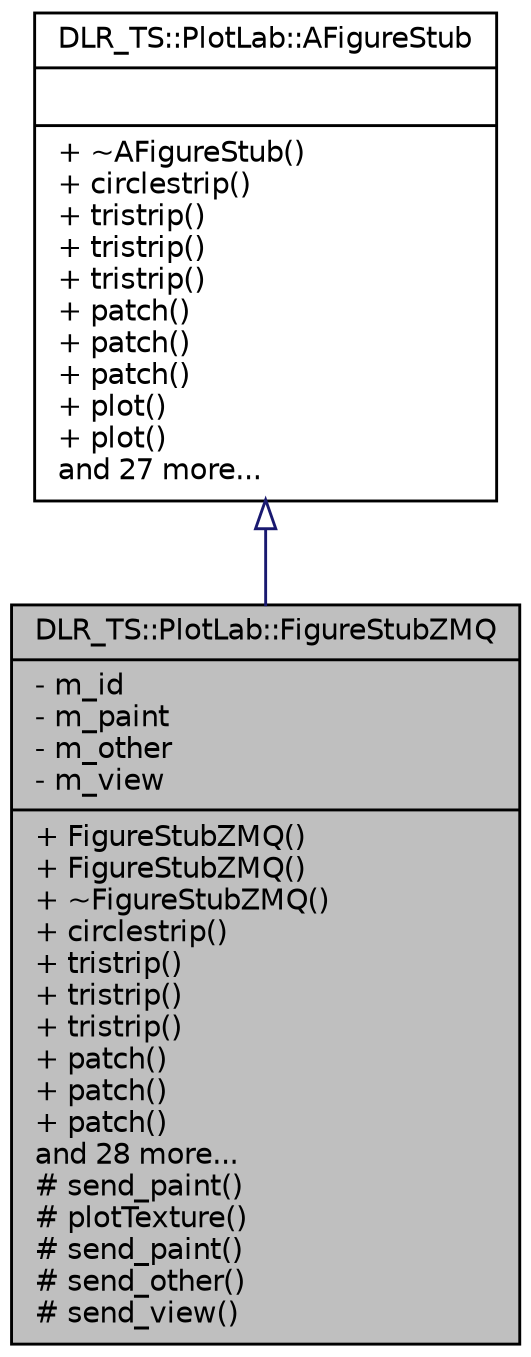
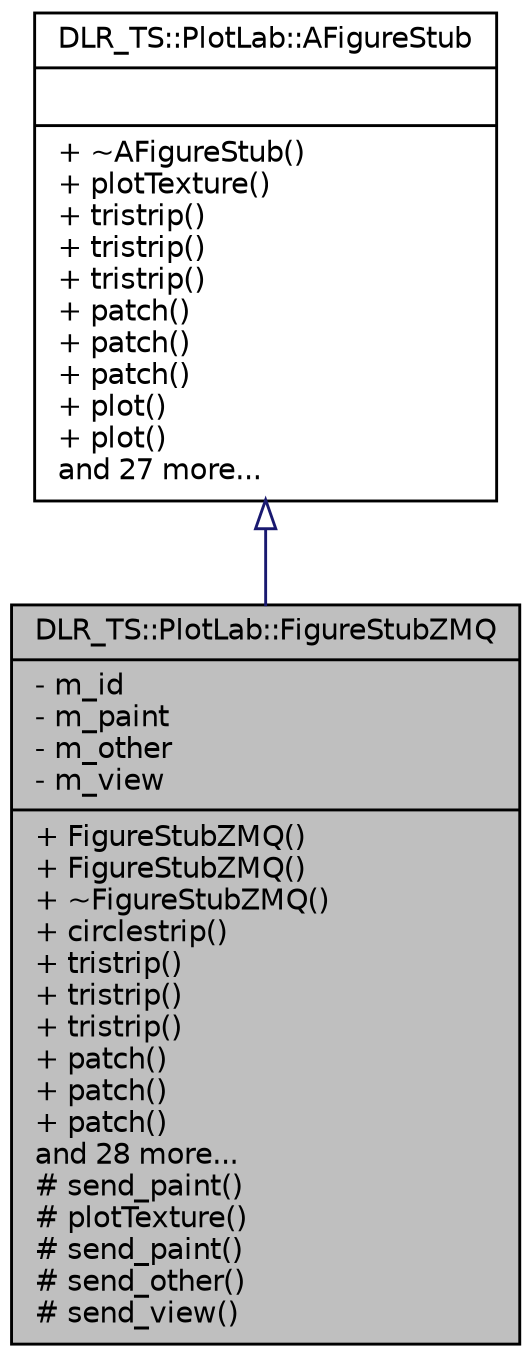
node "DLR_TS::PlotLab::AFigureStub": text "+ circlestrip()" -> "+ plotTexture()"
